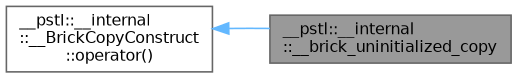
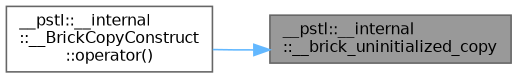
edge "__pstl::__internal ::__brick_uninitialized_copy" -> "__pstl::__internal ::__BrickCopyConstruct ::operator()": reversed
